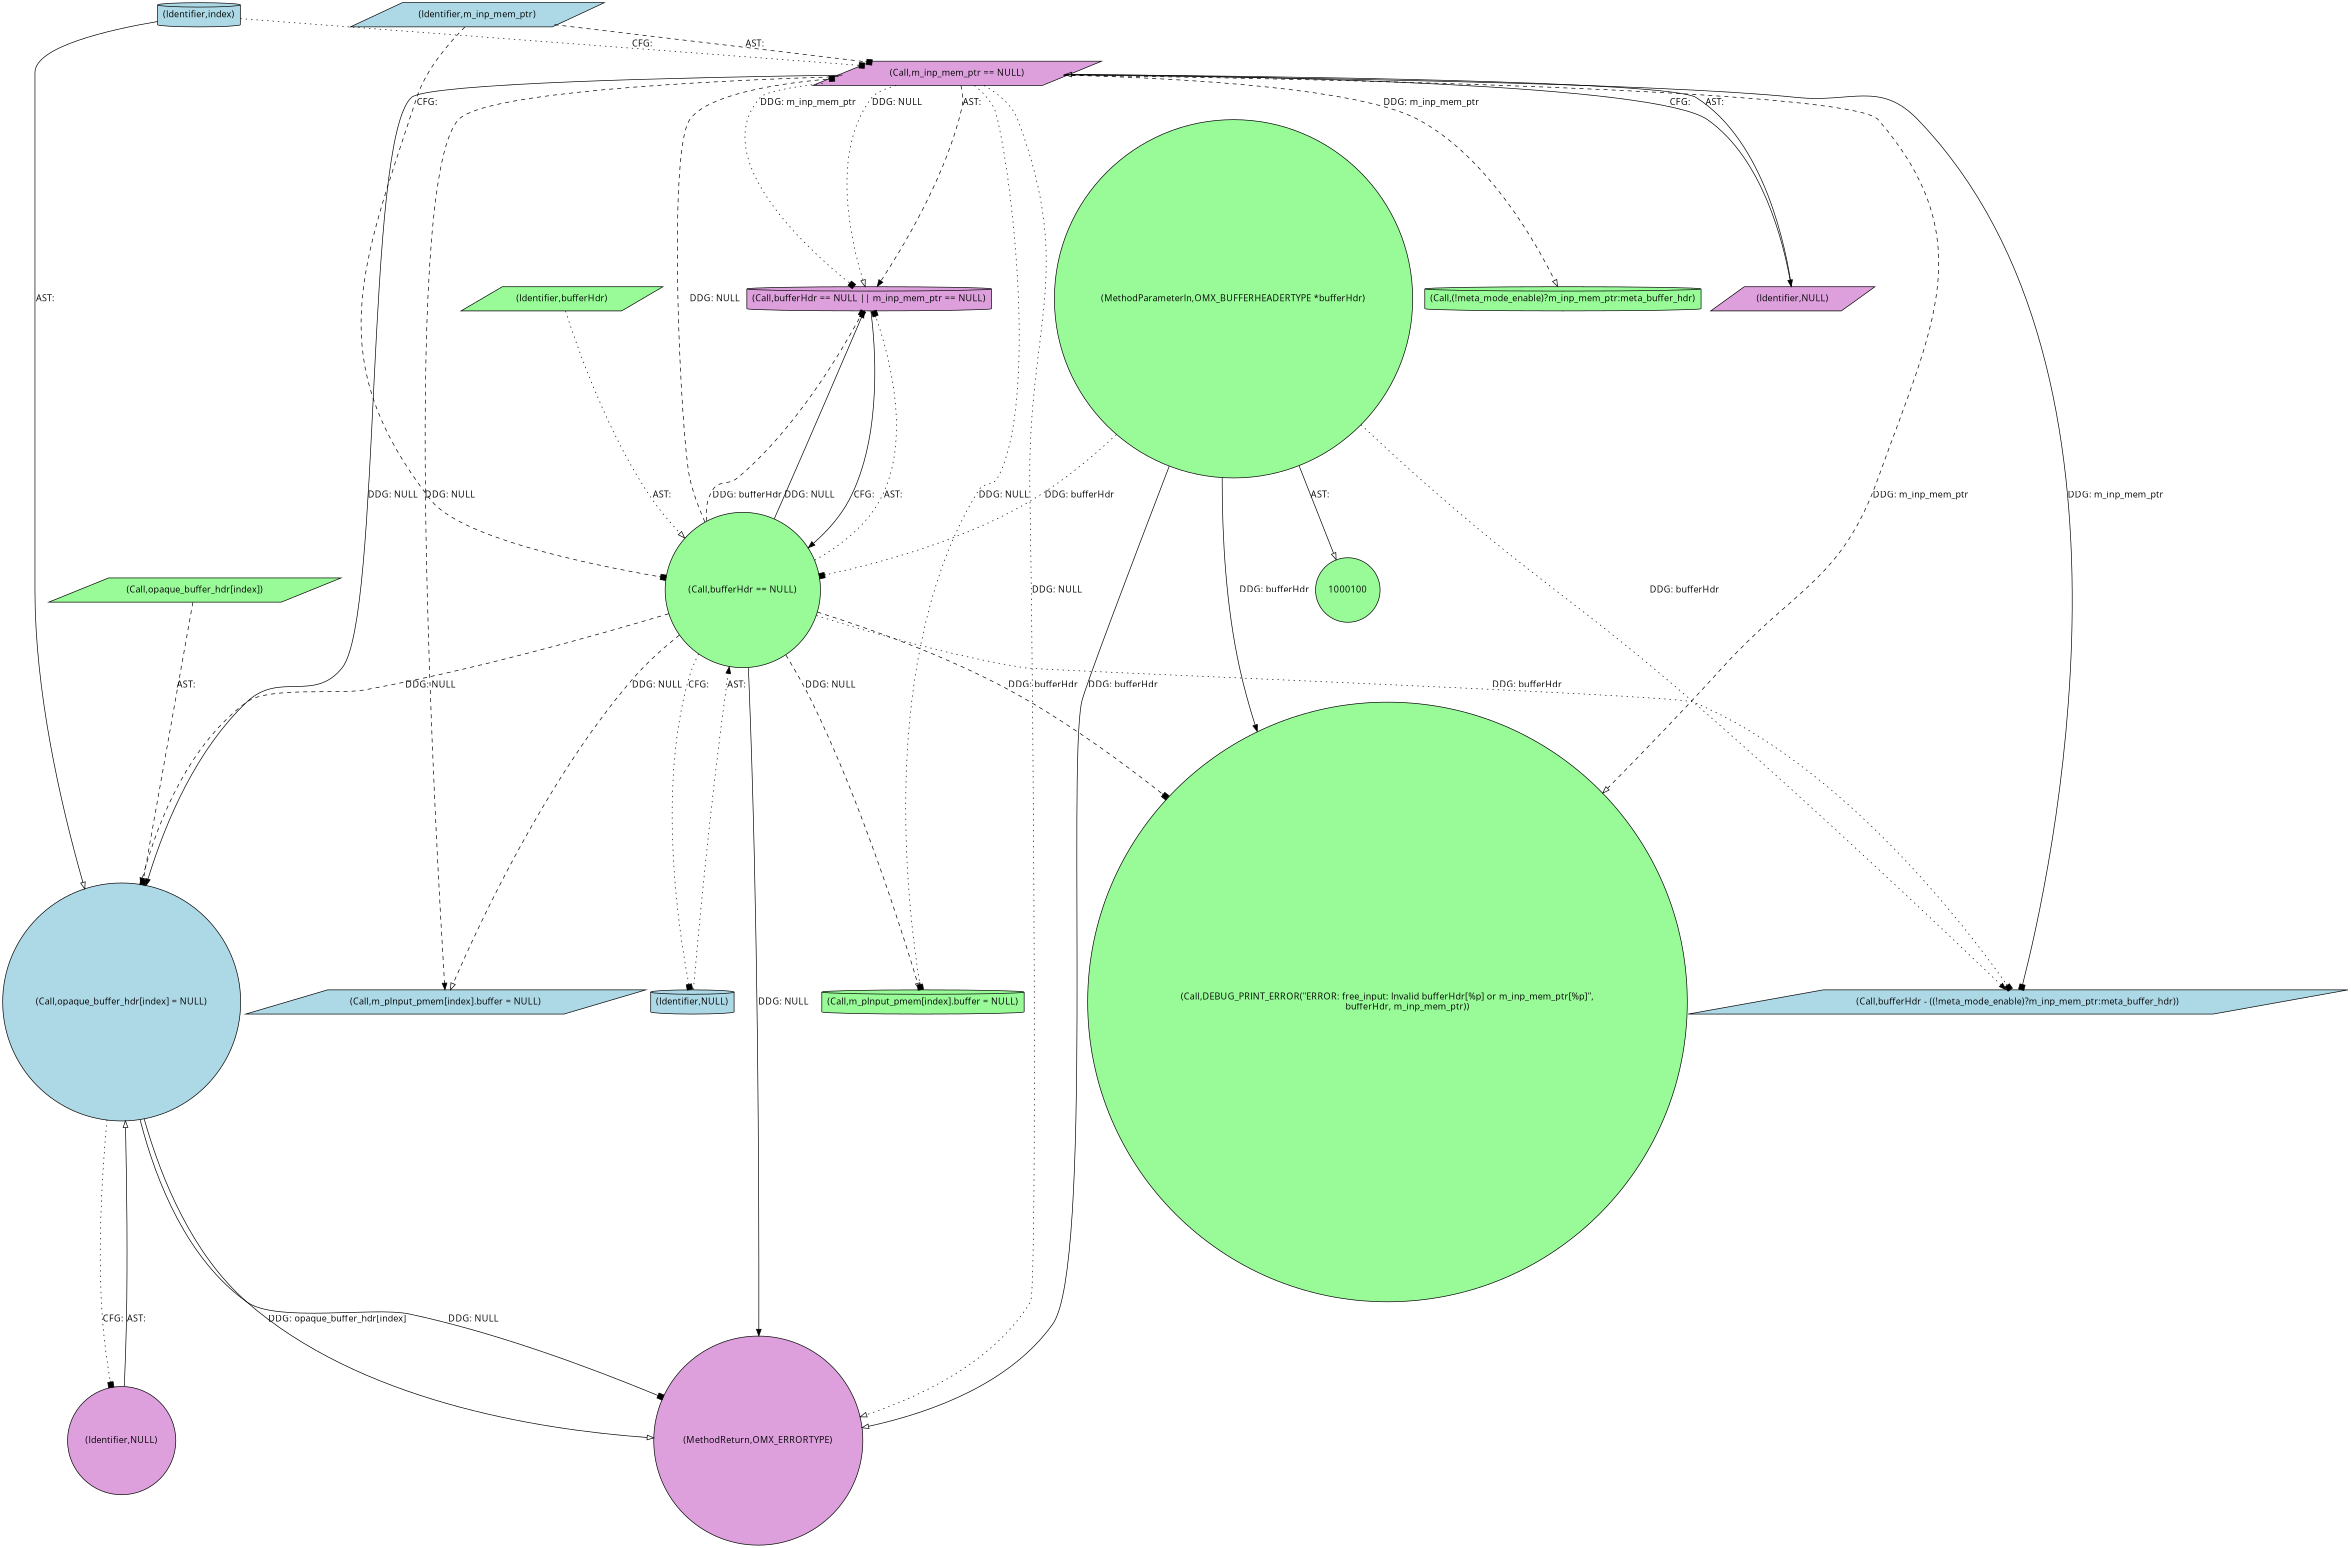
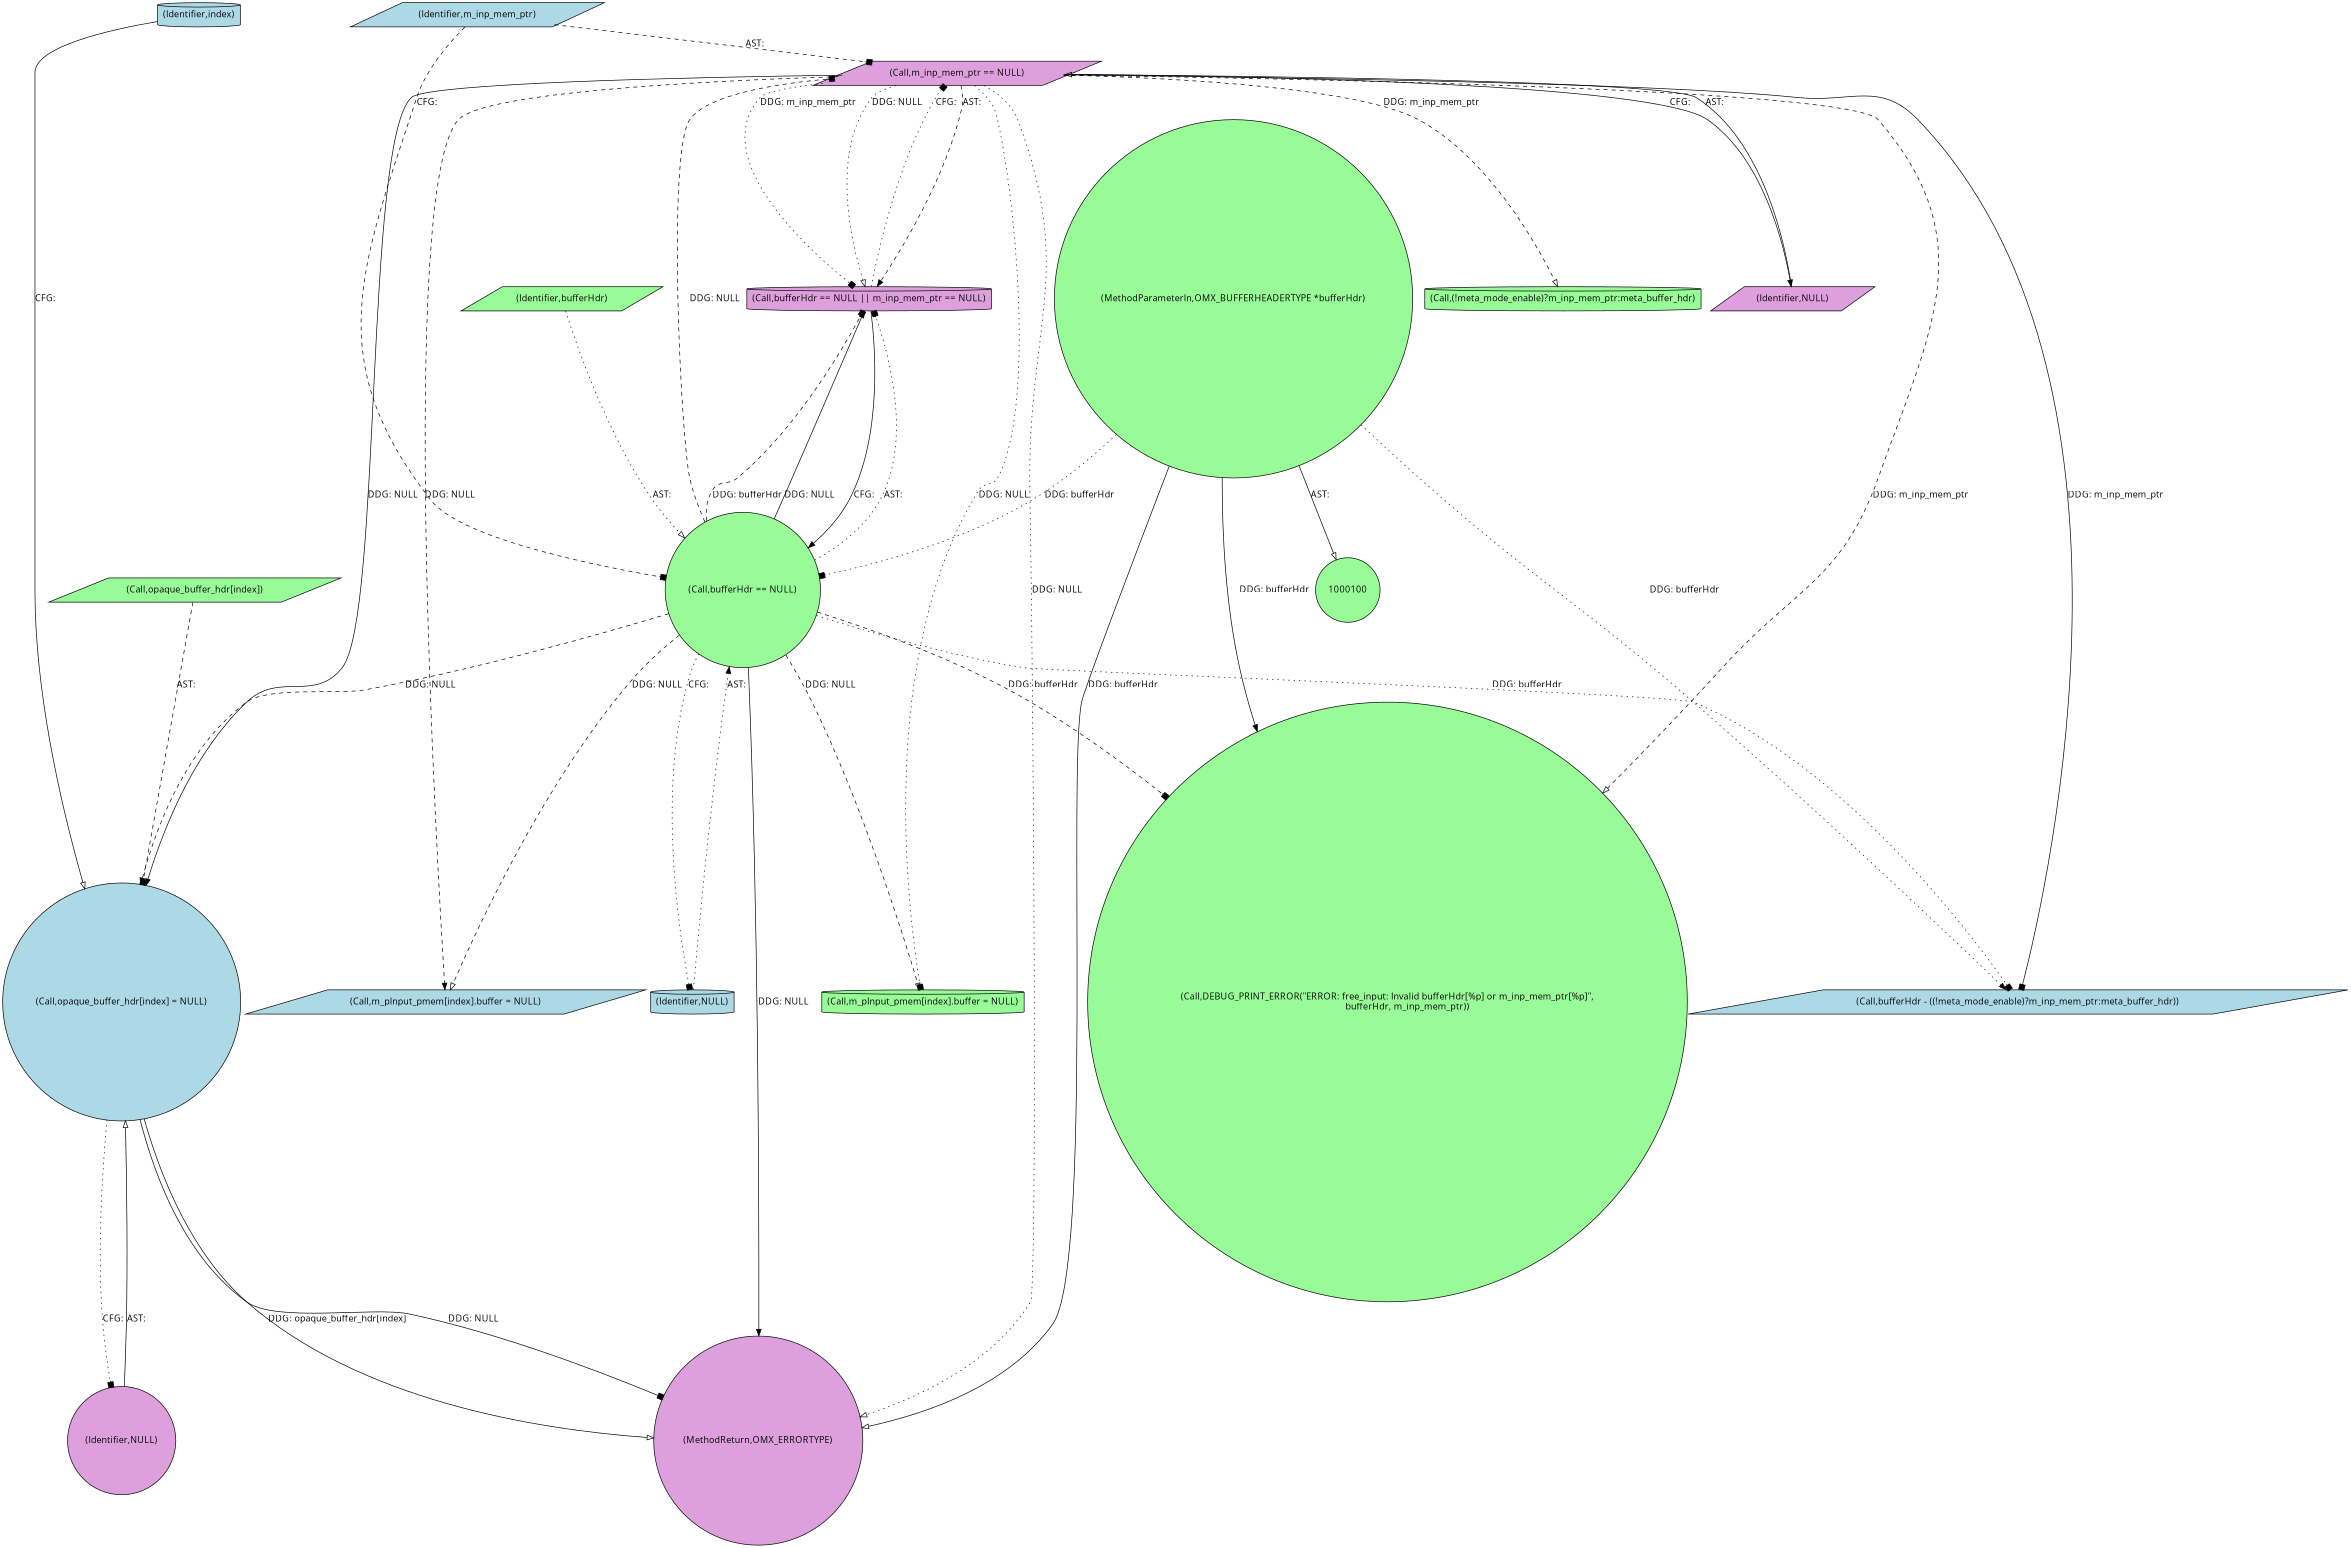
edge "(Identifier,index)" -> "(Call,m_inp_mem_ptr == NULL)": now "(Call,bufferHdr == NULL || m_inp_mem_ptr == NULL)" -> "(Call,m_inp_mem_ptr == NULL)"
edge "(Identifier,index)" -> "(Call,opaque_buffer_hdr[index] = NULL)": label "AST: " -> "CFG: "
